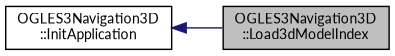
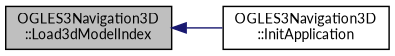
edge "OGLES3Navigation3D ::Load3dModelIndex" -> "OGLES3Navigation3D ::InitApplication": reversed
